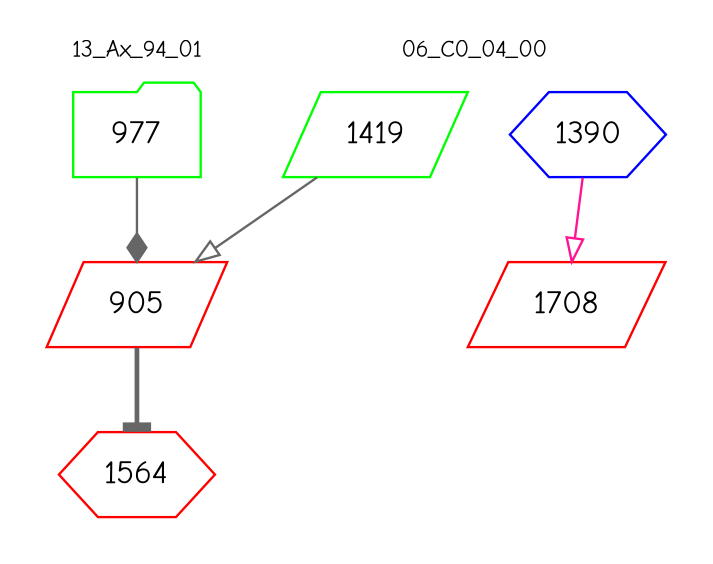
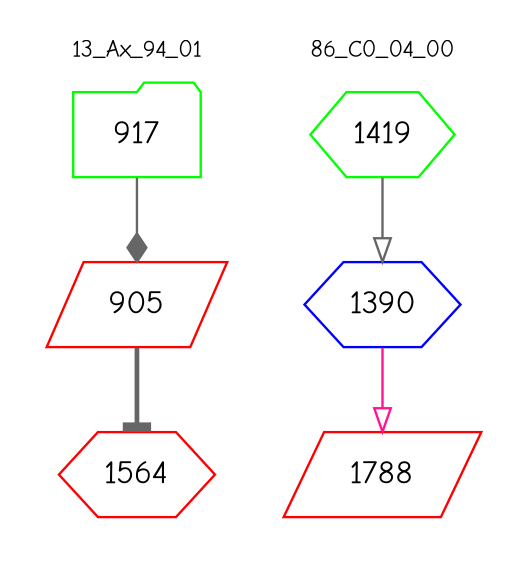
cluster "06_C0_04_00": label "06_C0_04_00" -> "86_C0_04_00"
node "977": label "977" -> "917"
node "1419": shape parallelogram -> hexagon
edge "1419" -> "905": now "1419" -> "1390"
node "1708": label "1708" -> "1788"
